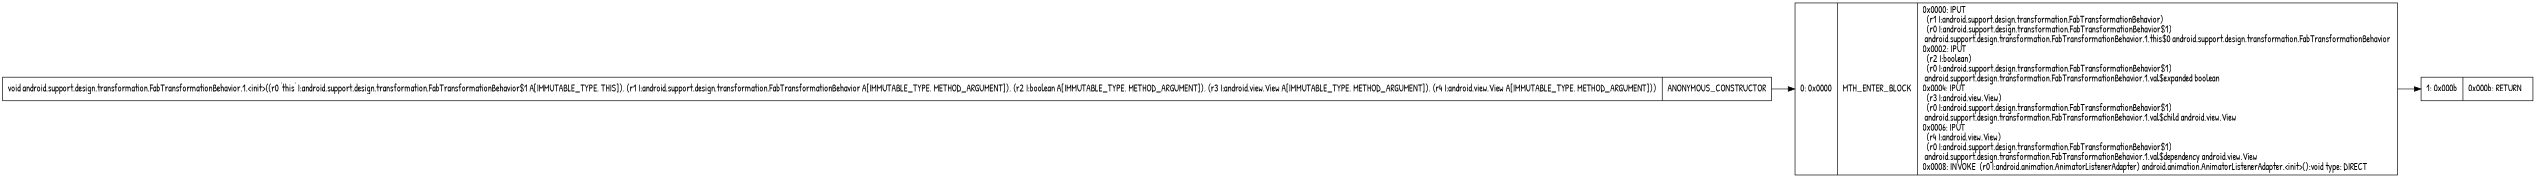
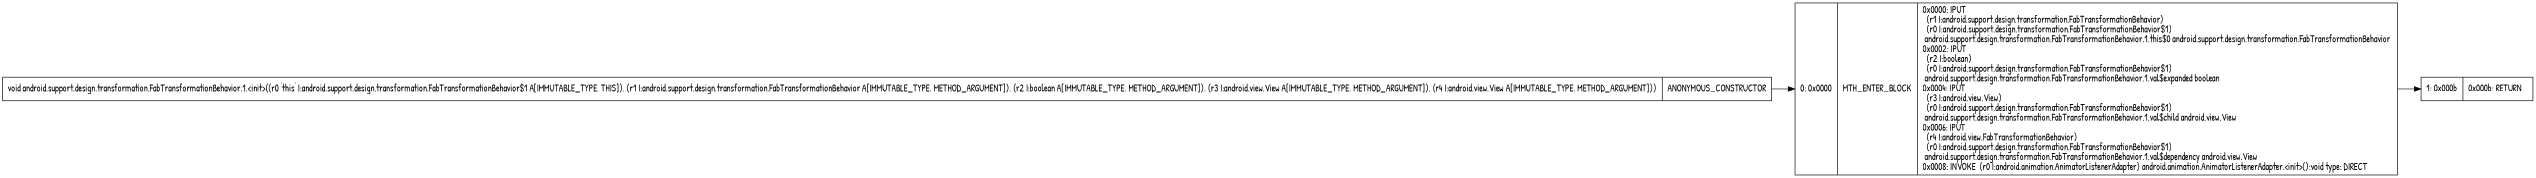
node "0: 0x0000": text "(r4 I:android.view.View)" -> "(r4 I:android.view.FabTransformationBehavior)"
